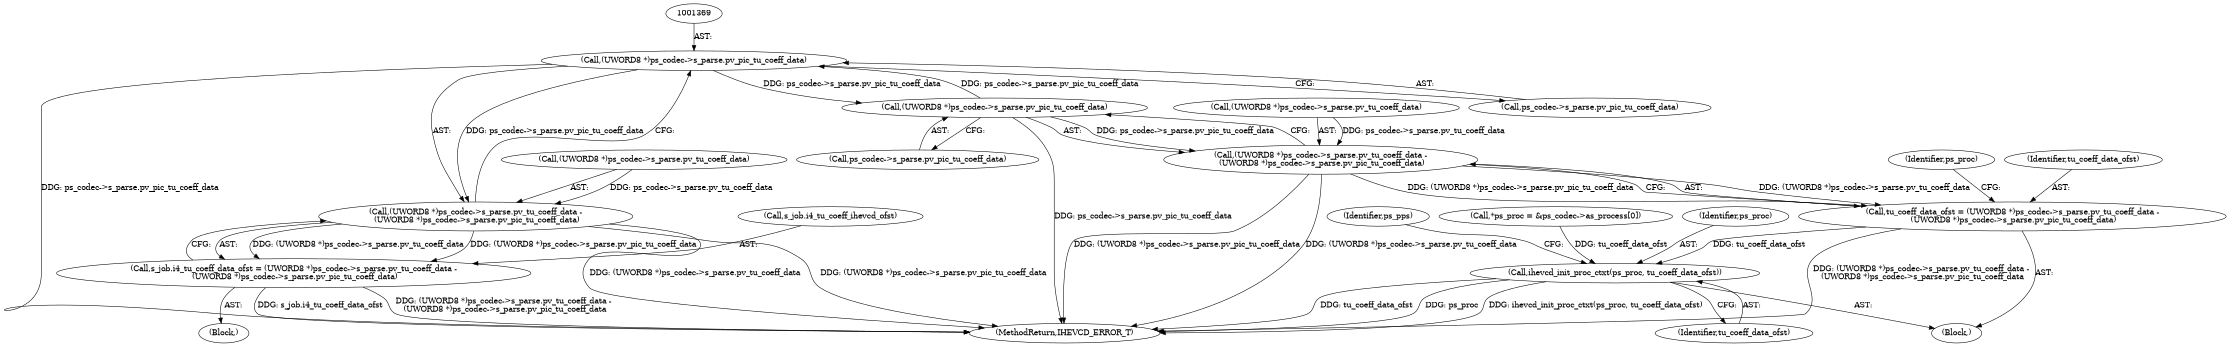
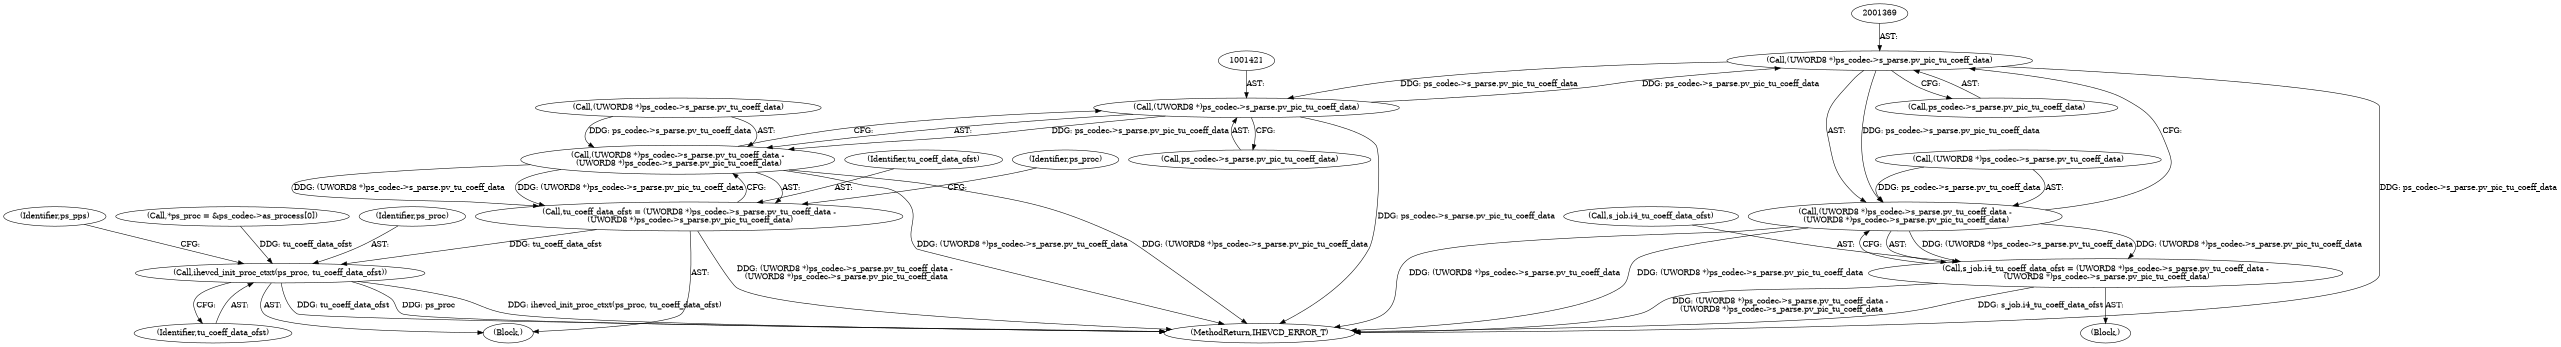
node "1001369": label "1001369" -> "2001369"
node "1001421": added
node "(Call,s_job.i4_tu_coeff_ihevcd_ofst)": label "(Call,s_job.i4_tu_coeff_ihevcd_ofst)" -> "(Call,s_job.i4_tu_coeff_data_ofst)"
